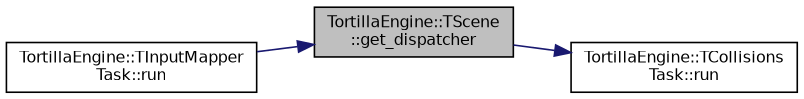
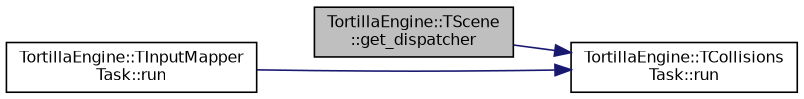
edge "TortillaEngine::TInputMapper Task::run" -> "TortillaEngine::TScene ::get_dispatcher": now "TortillaEngine::TInputMapper Task::run" -> "TortillaEngine::TCollisions Task::run"
